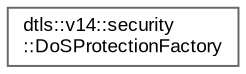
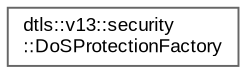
node "dtls::v14::security ::DoSProtectionFactory": label "dtls::v14::security ::DoSProtectionFactory" -> "dtls::v13::security ::DoSProtectionFactory"
